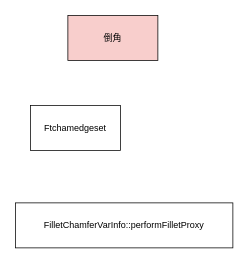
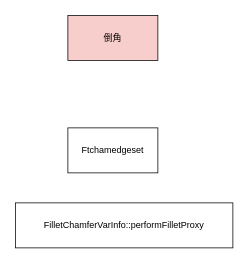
node "Ftchamedgeset": moved (75, 128) -> (113, 150)
